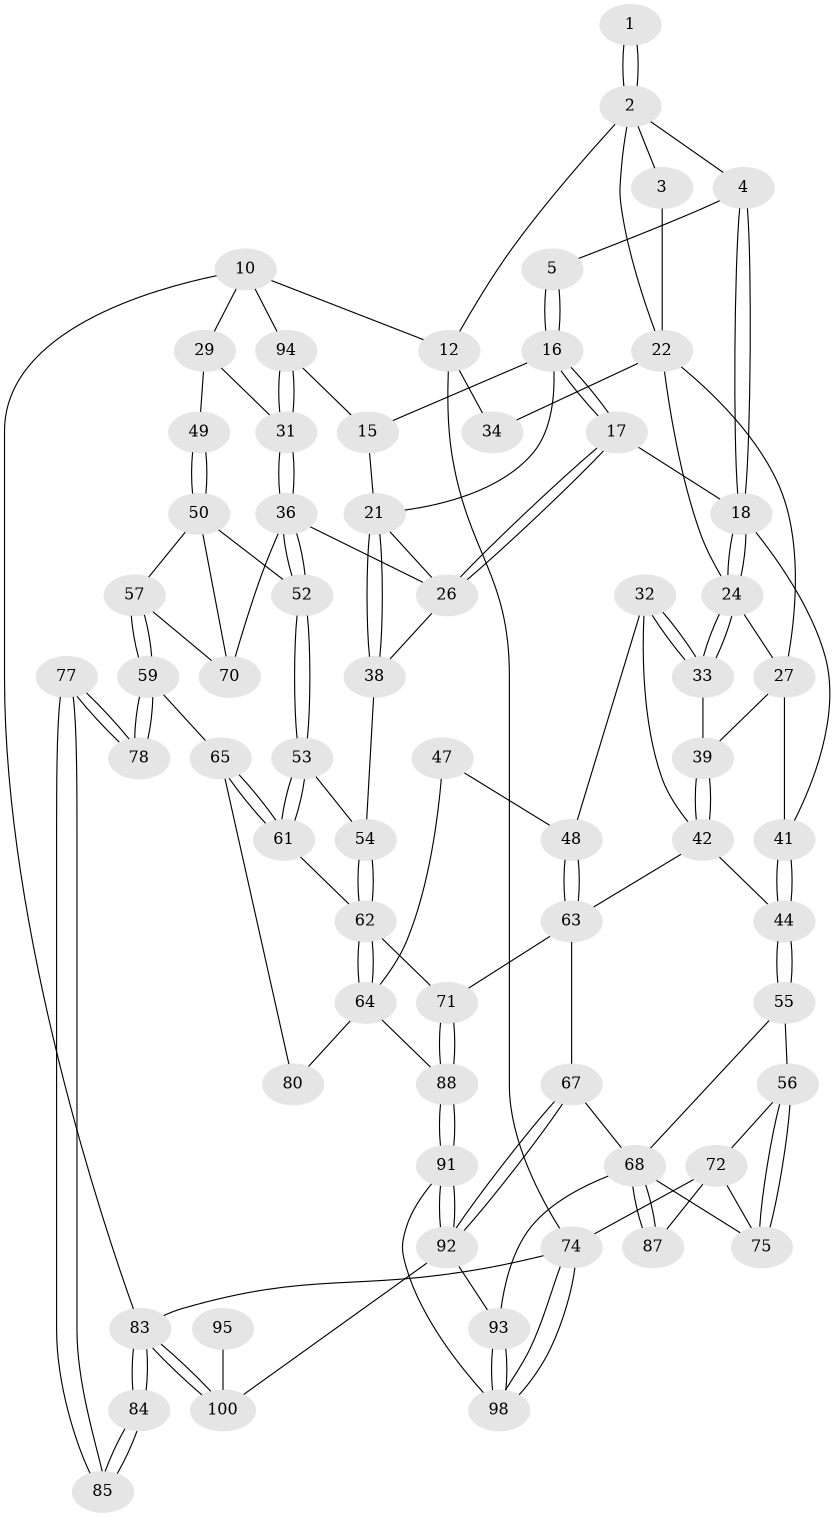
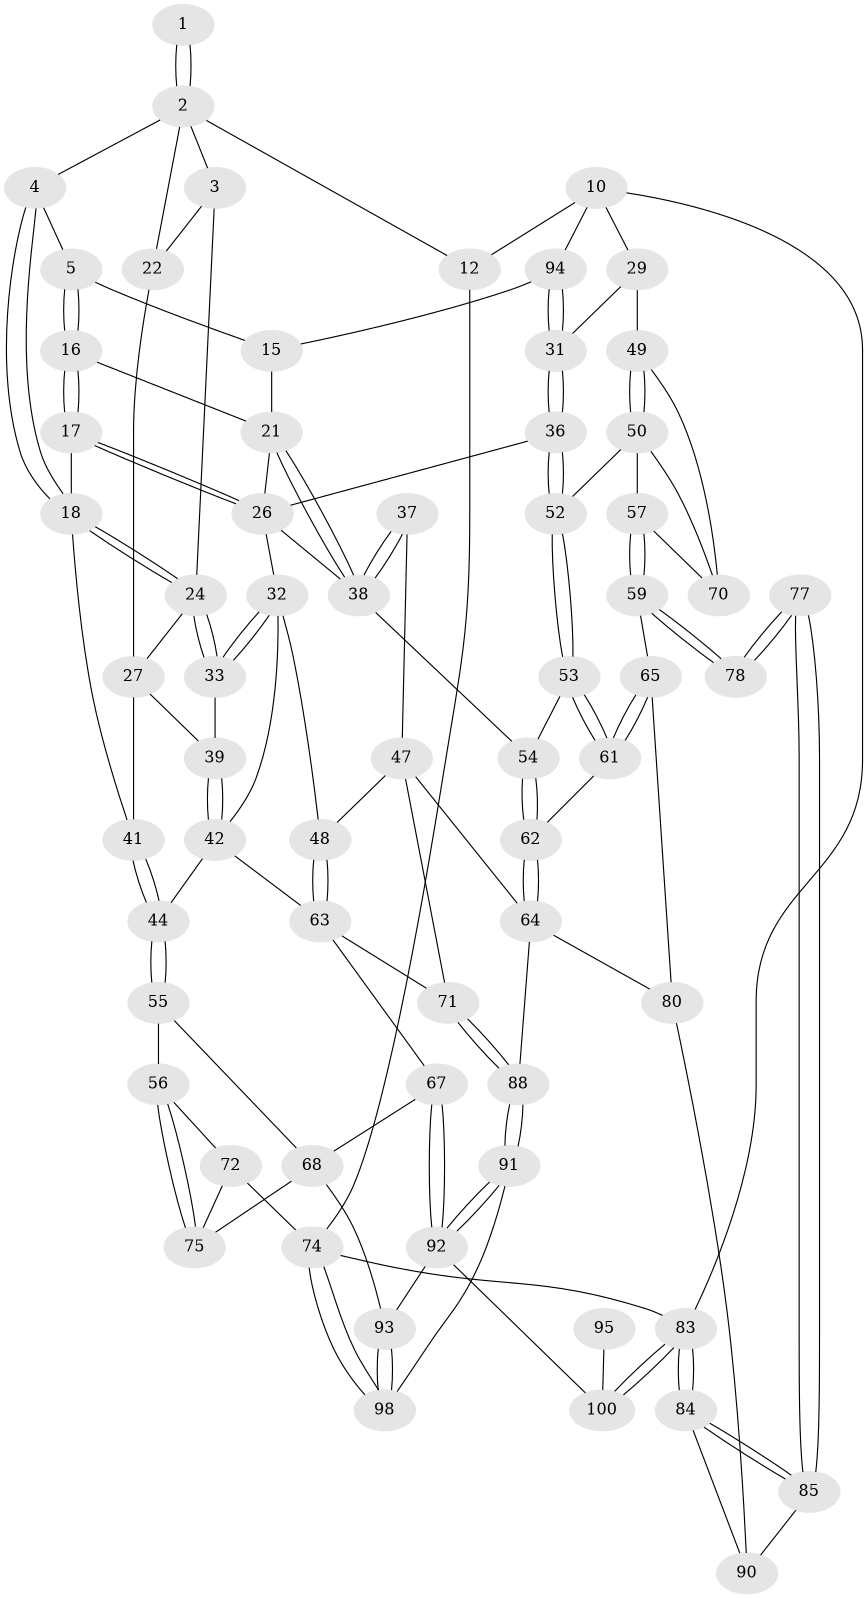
edge "16" -- "15": now "5" -- "15"
node "34": removed
edge "22" -- "24": now "3" -- "24"
node "37": added
edge "26" -- "32": added
edge "36" -- "70": now "49" -- "70"
edge "62" -- "71": now "47" -- "71"
node "87": removed
node "90": added
